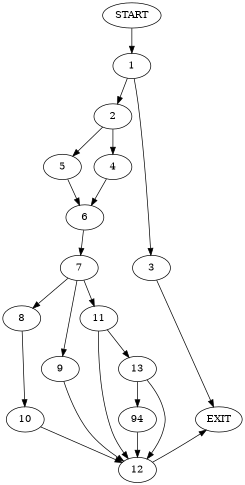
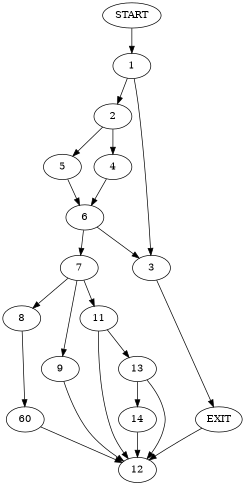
edge "6" -> "3": added
node "10": label "10" -> "60"
node "94": label "94" -> "14"
edge "12" -> "EXIT": reversed
